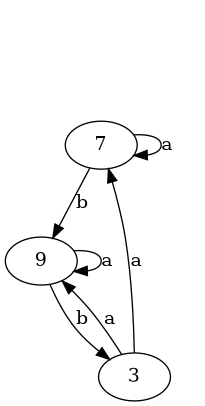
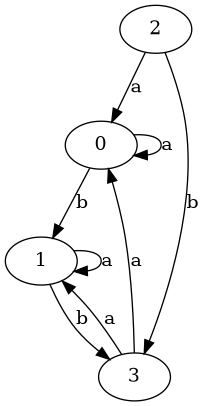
node "2": added
node "7": label "7" -> "0"
node "9": label "9" -> "1"
